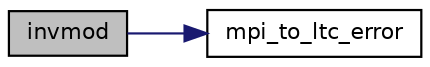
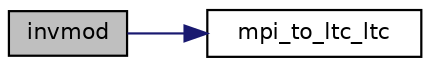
node "mpi_to_ltc_error": label "mpi_to_ltc_error" -> "mpi_to_ltc_ltc"
